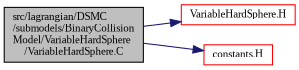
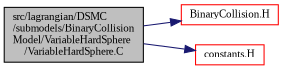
node "VariableHardSphere.H": label "VariableHardSphere.H" -> "BinaryCollision.H"
